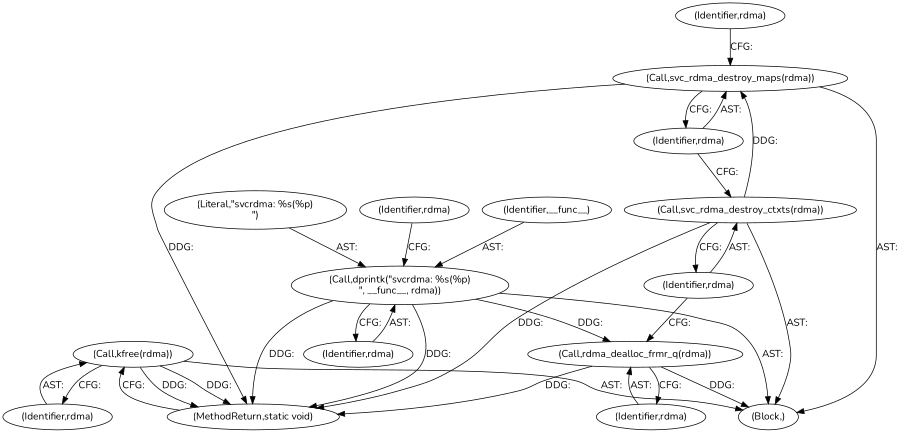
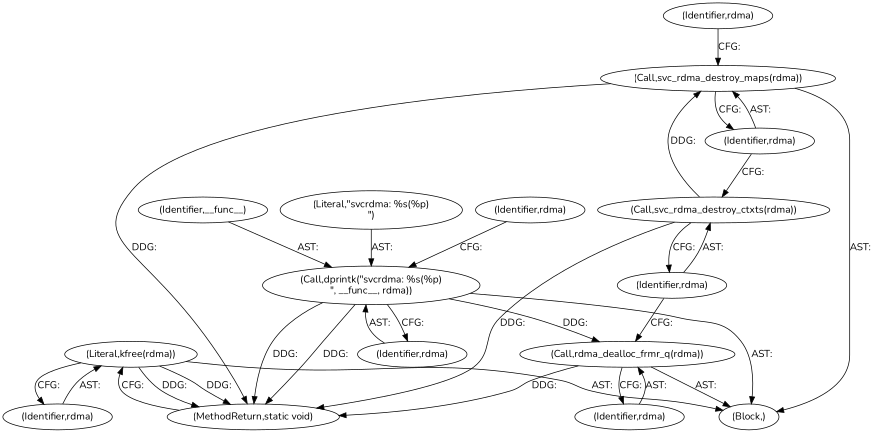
edge "(Call,svc_rdma_destroy_ctxts(rdma))" -> "(Block,)": removed, label "AST:"
node "(Call,kfree(rdma))": label "(Call,kfree(rdma))" -> "(Literal,kfree(rdma))"
edge "(Call,rdma_dealloc_frmr_q(rdma))" -> "(Block,)": label "DDG: " -> "AST: "
